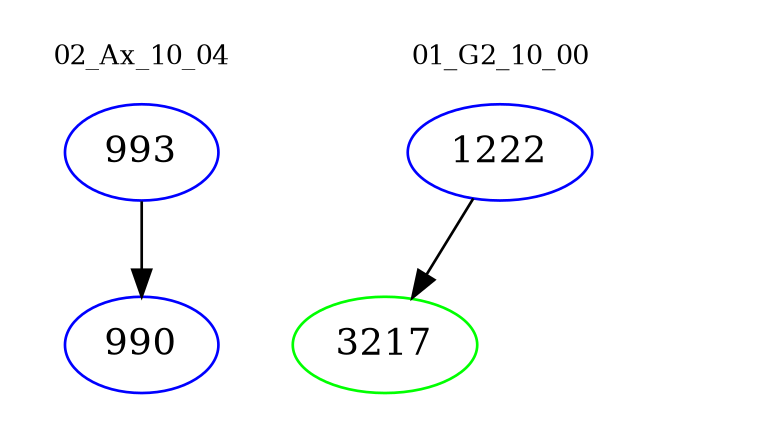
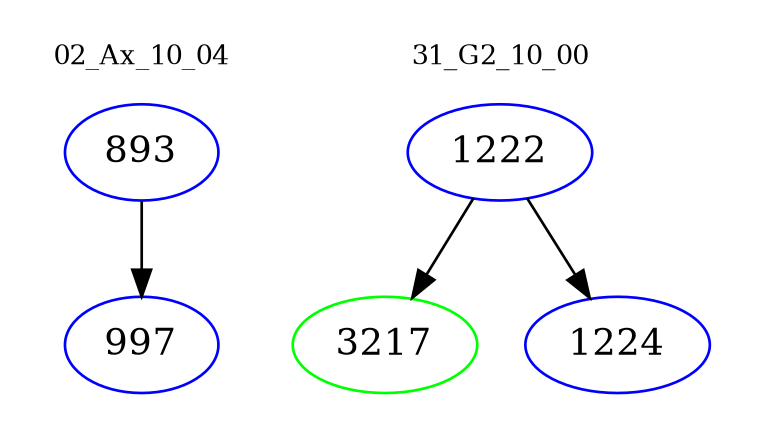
cluster "01_G2_10_00": label "01_G2_10_00" -> "31_G2_10_00"
node "993": label "993" -> "893"
node "990": label "990" -> "997"
node "1224": added
